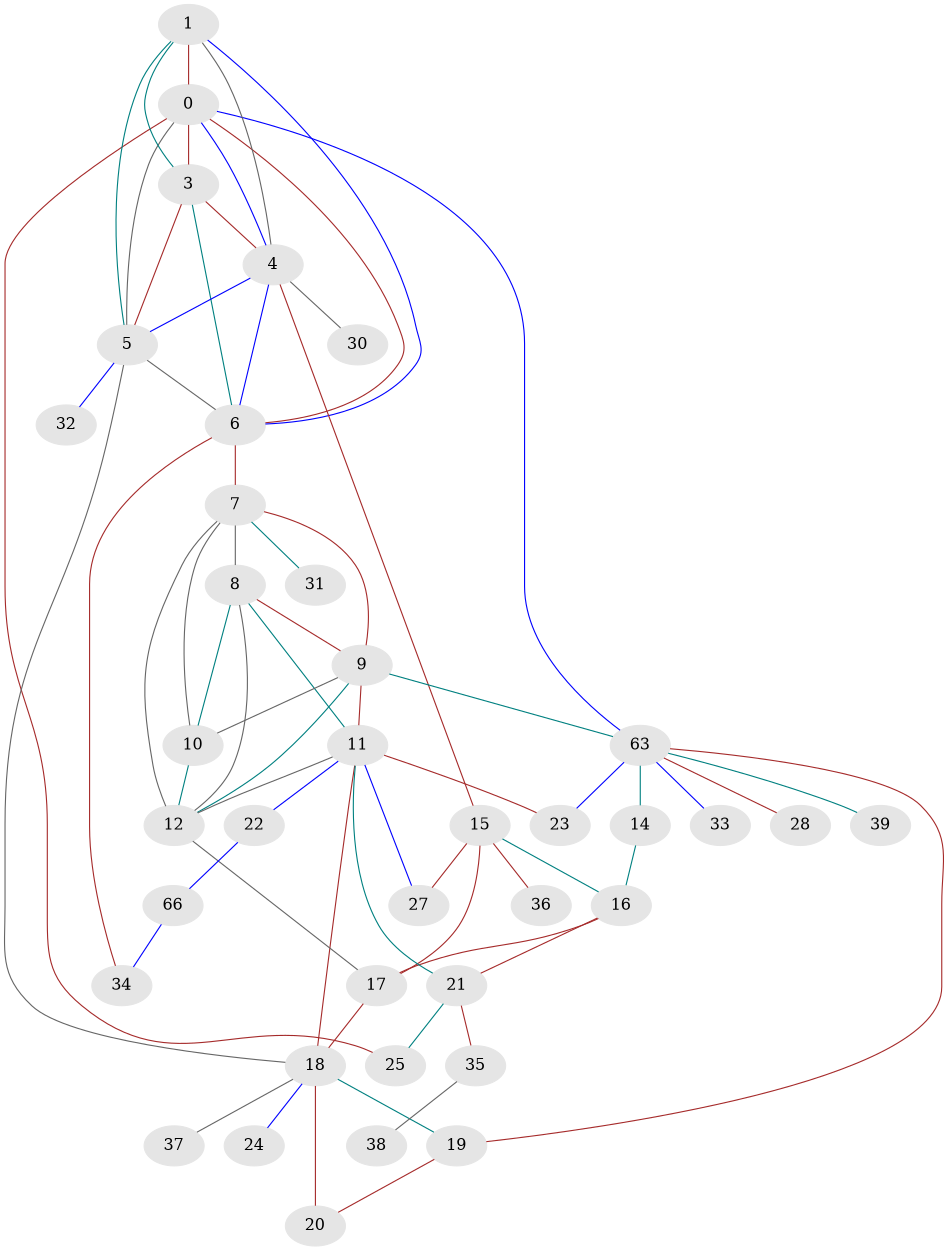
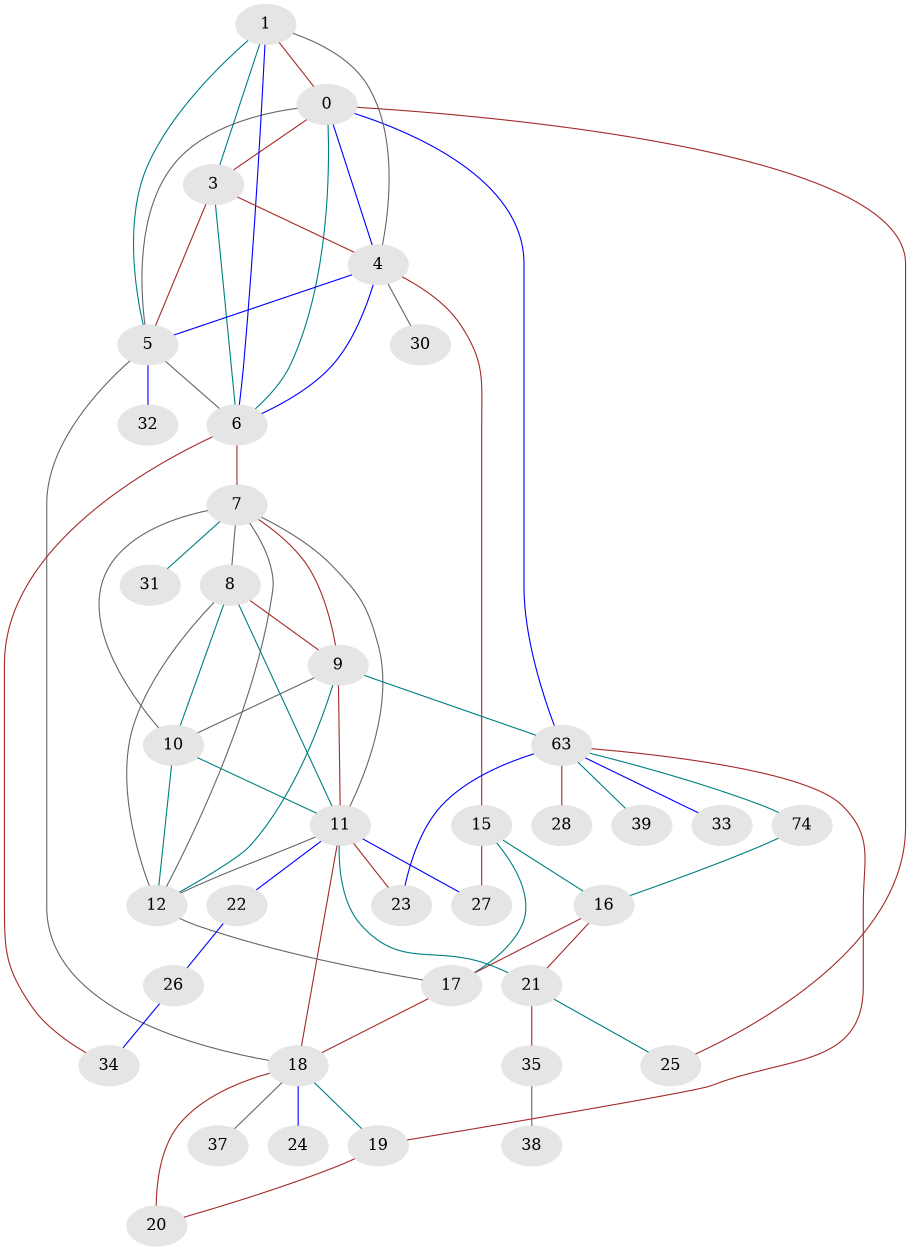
edge "0" -- "6": color brown -> teal
edge "7" -- "11": added
edge "10" -- "11": added
node "14": label "14" -> "74"
node "66": label "66" -> "26"
node "36": removed
edge "15" -- "17": color brown -> teal
